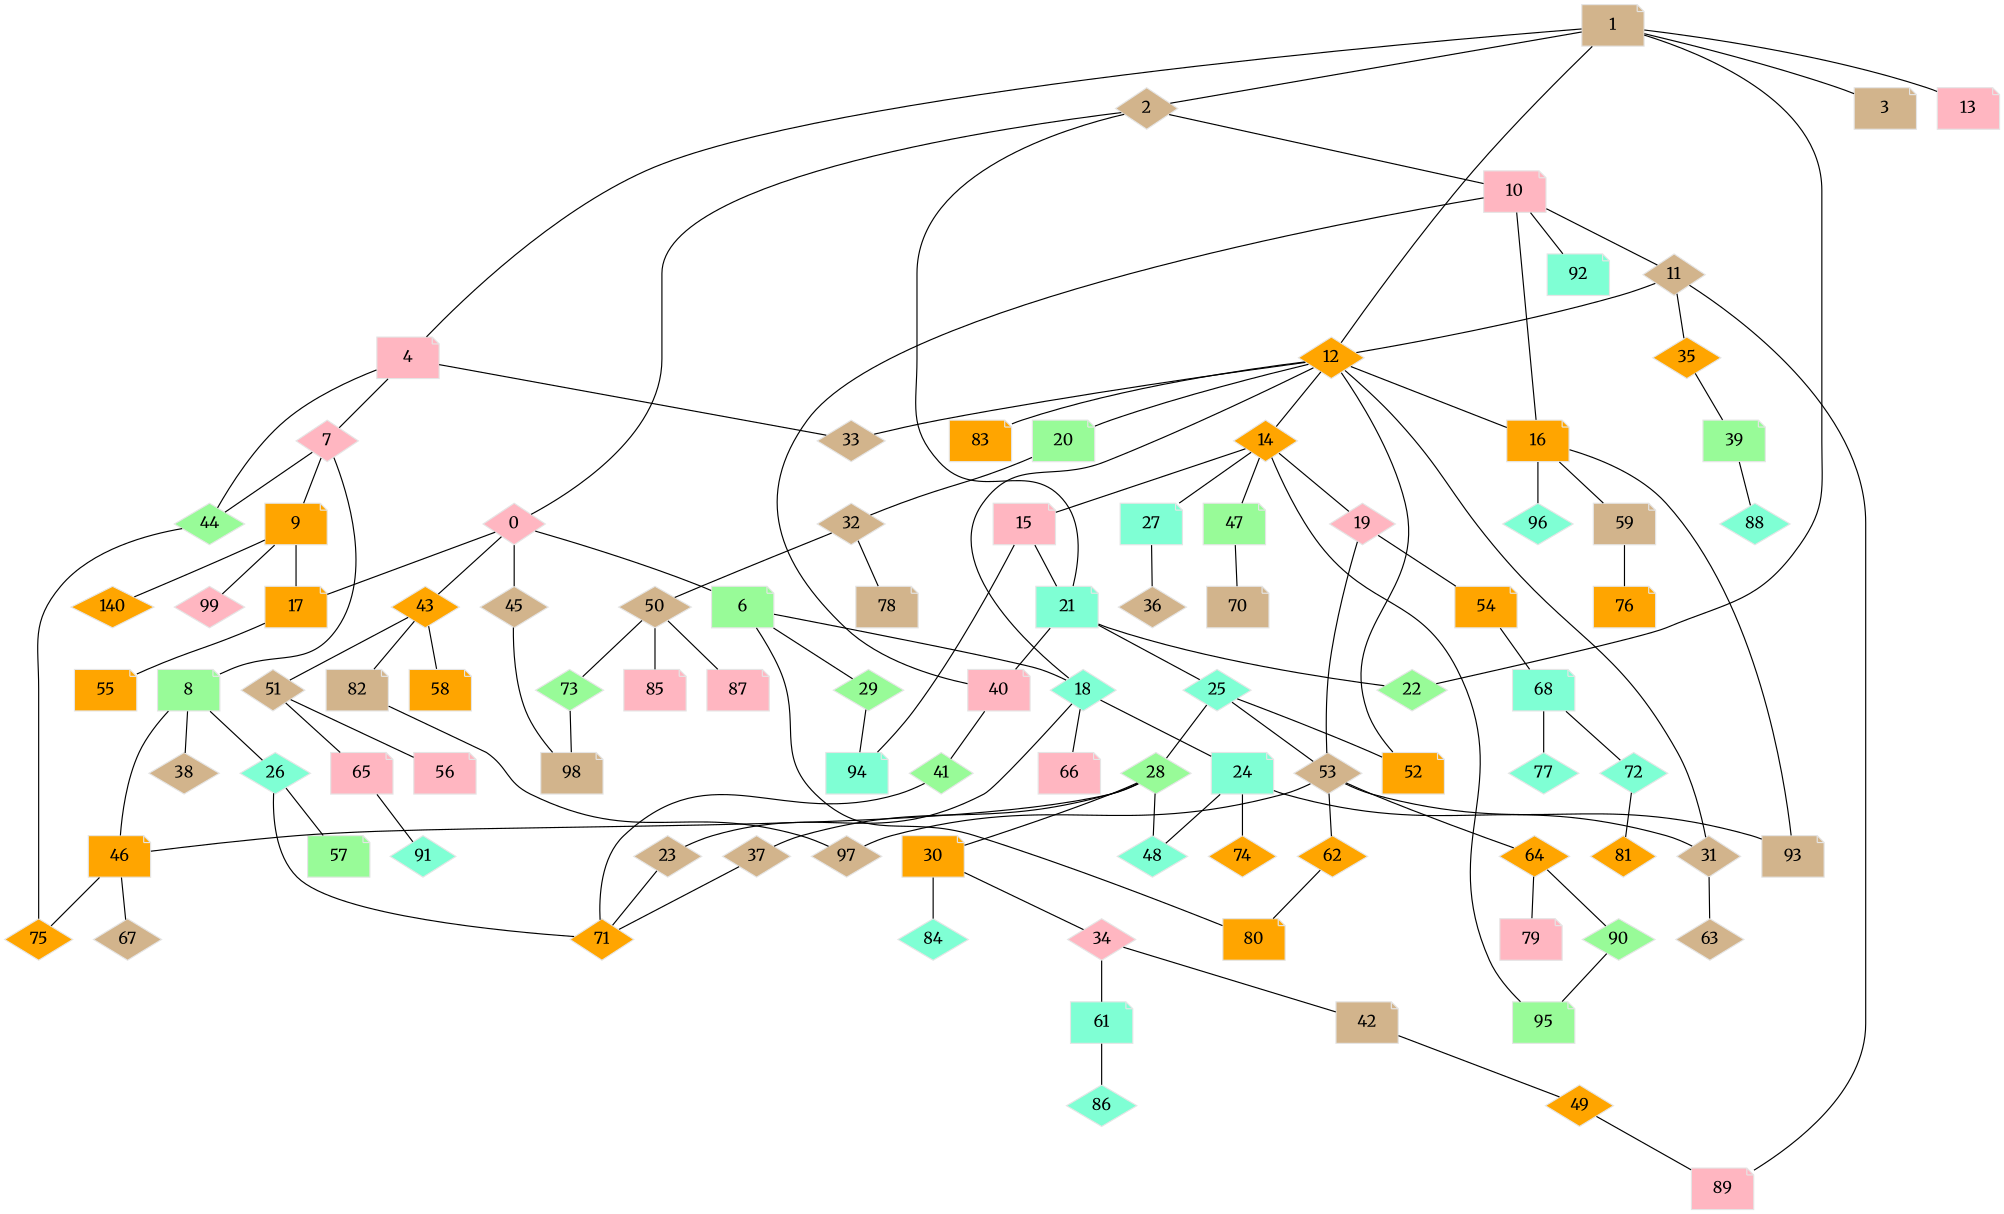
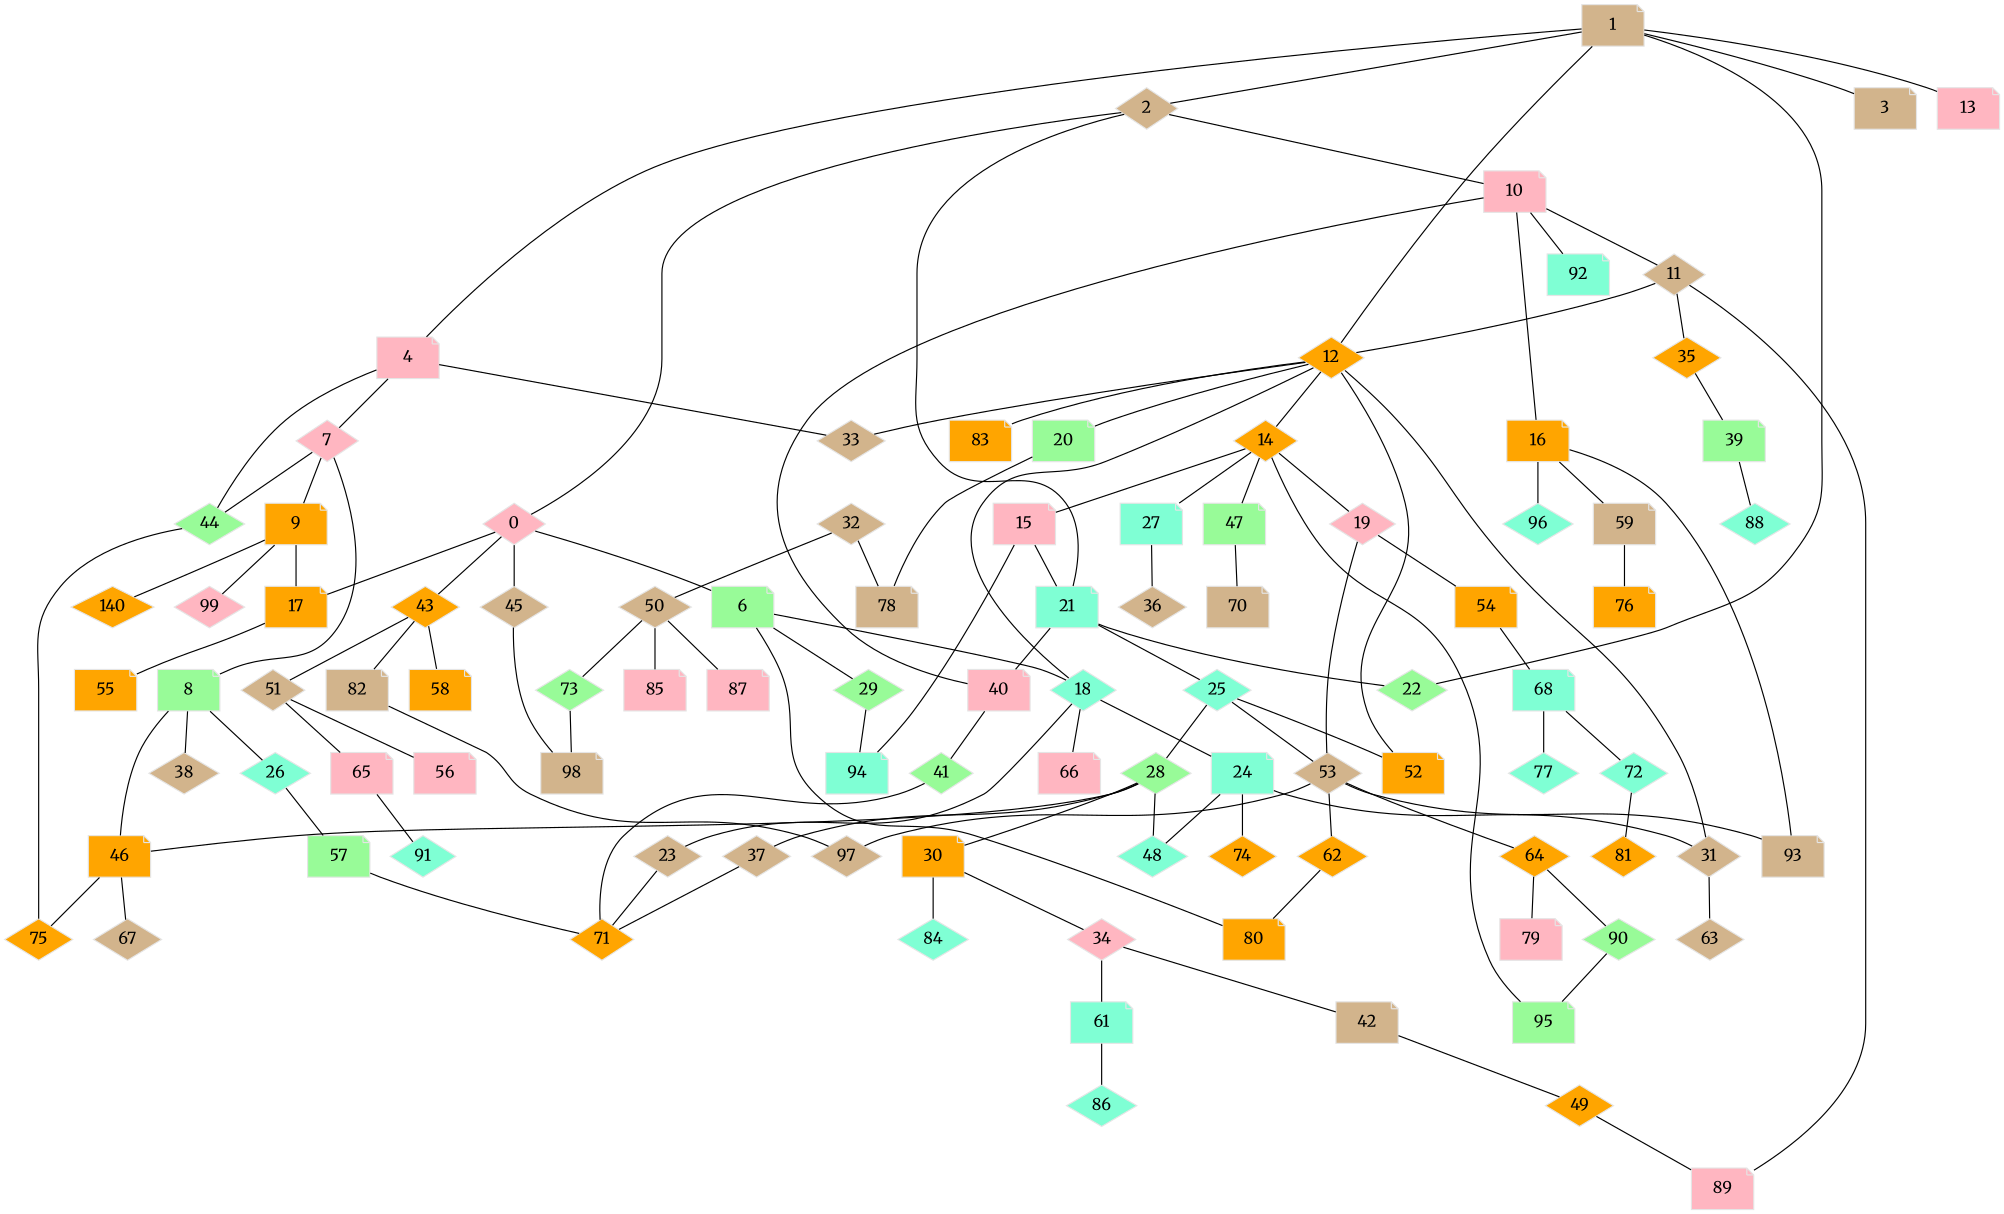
edge "12" -- "16": removed
edge "20" -- "32": now "20" -- "78"
edge "26" -- "71": now "57" -- "71"
